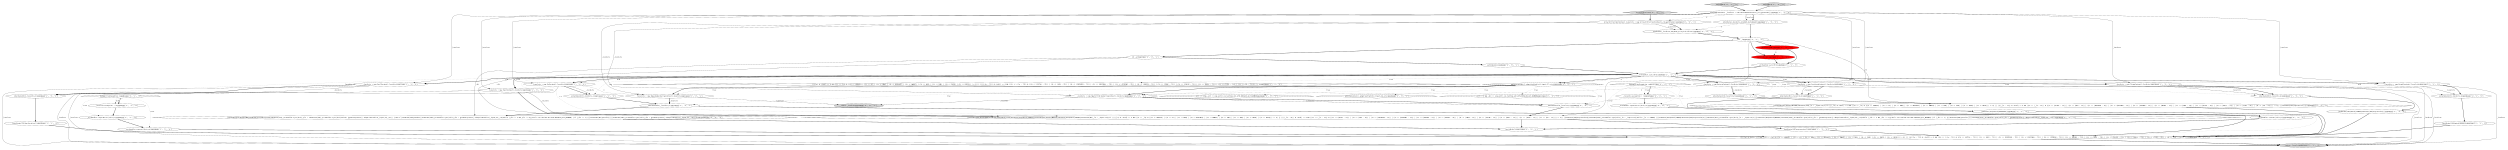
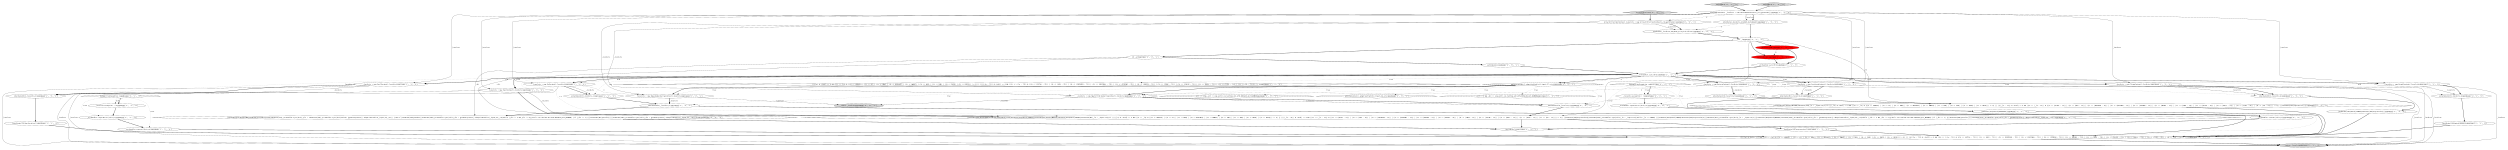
node "{exitRule()}@@@132@@@['0', '0', '1']": shape ellipse -> diamond
